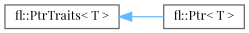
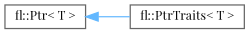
edge "fl::Ptr< T >" -> "fl::PtrTraits< T >": reversed
